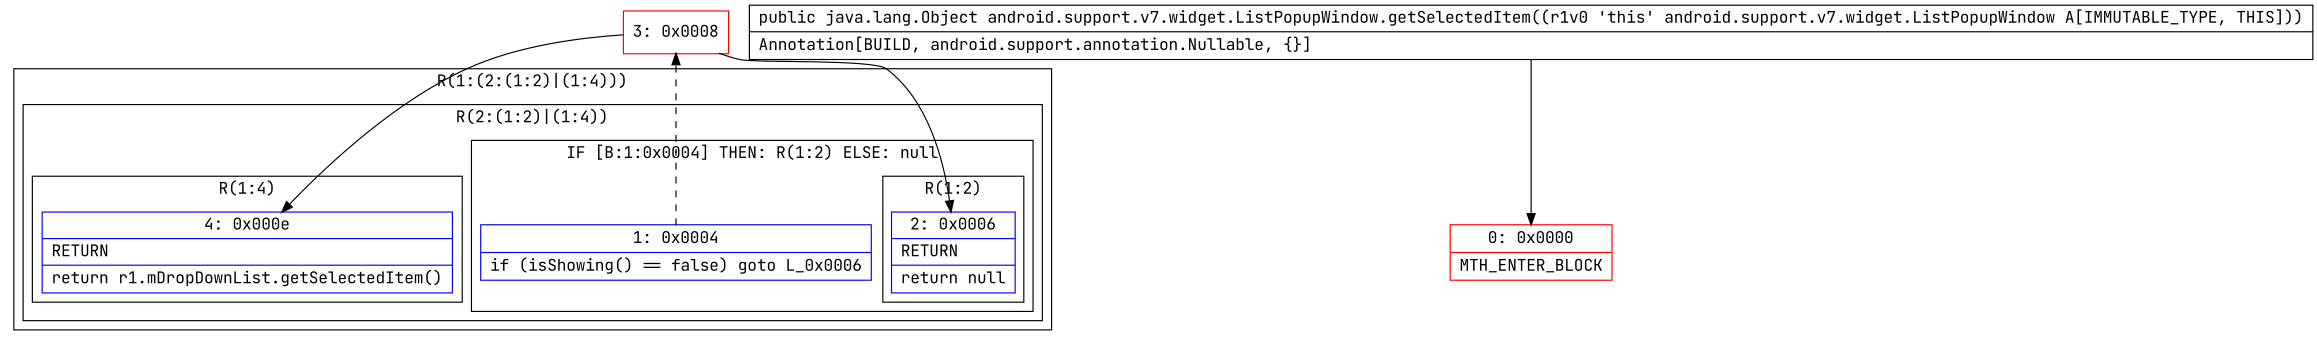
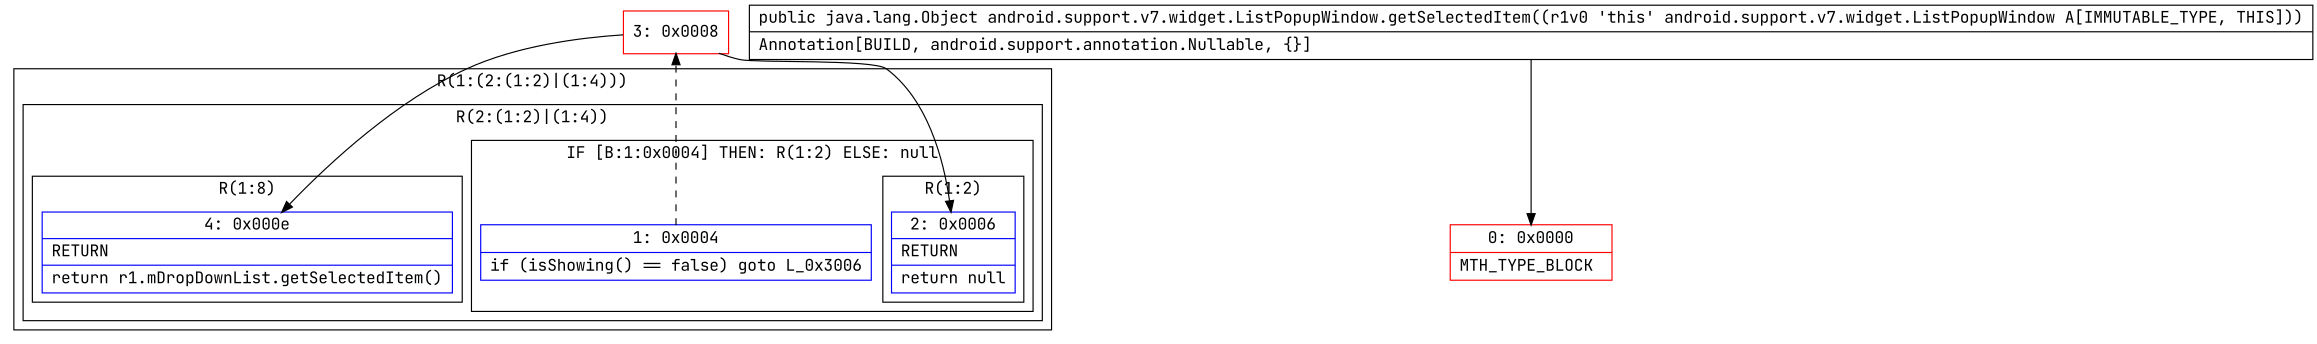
cluster "R(1:4)": label "R(1:4)" -> "R(1:8)"
node "1: 0x0004": text "if (isShowing() == false) goto L_0x0006" -> "if (isShowing() == false) goto L_0x3006"
node "0: 0x0000": text "MTH_ENTER_BLOCK" -> "MTH_TYPE_BLOCK"
